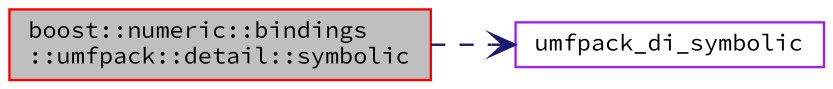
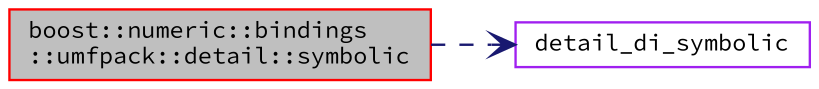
node "umfpack_di_symbolic": label "umfpack_di_symbolic" -> "detail_di_symbolic"
